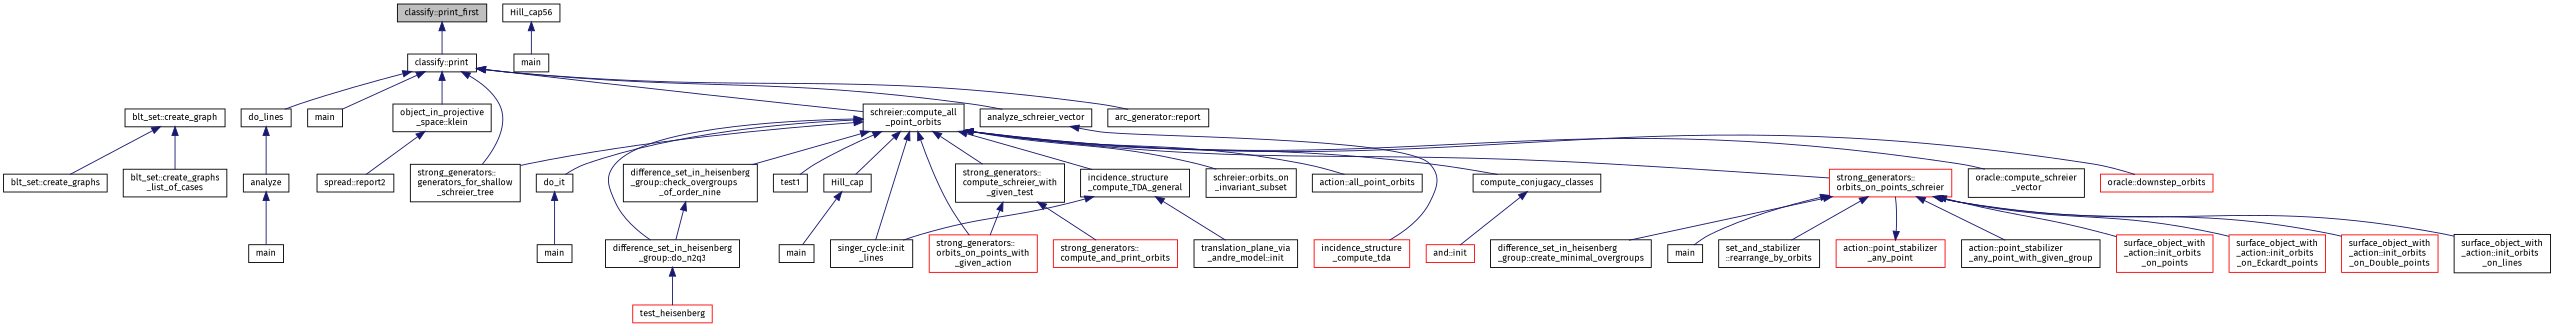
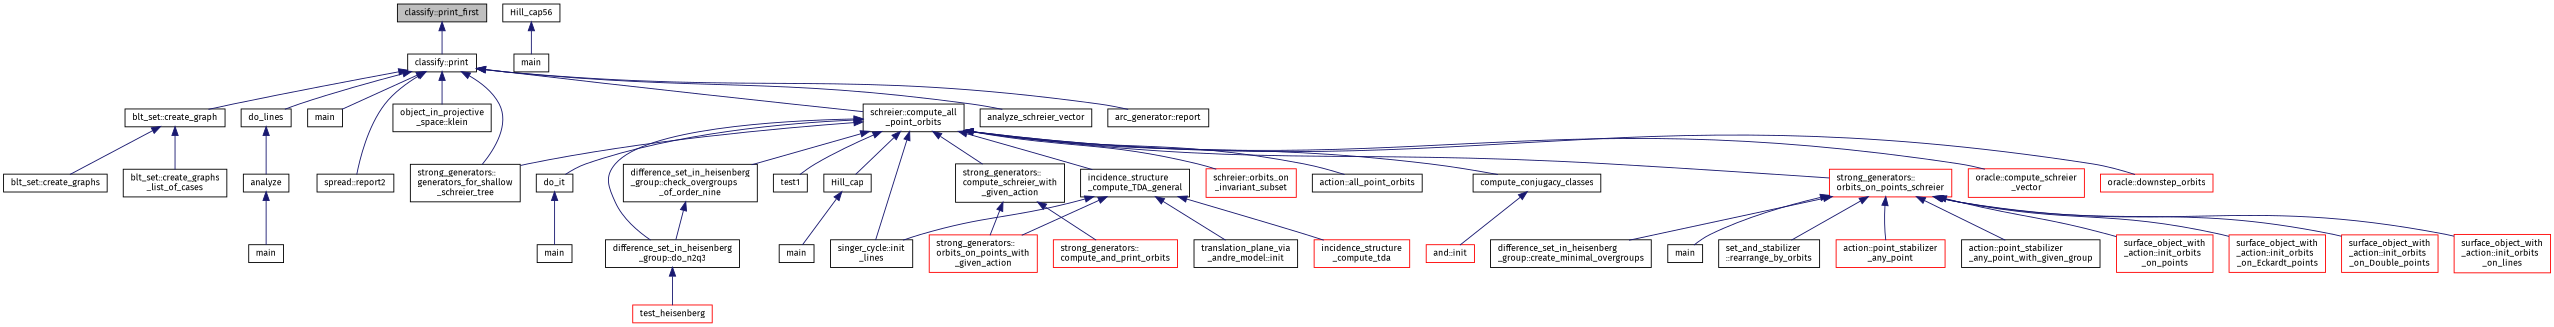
edge "blt_set::create_graph" -> "classify::print": added
edge "incidence_structure _compute_tda" -> "analyze_schreier_vector": now "incidence_structure _compute_tda" -> "incidence_structure _compute_TDA_general"
edge "spread::report2" -> "object_in_projective _space::klein": now "spread::report2" -> "classify::print"
node "strong_generators:: compute_schreier_with _given_test": label "strong_generators:: compute_schreier_with _given_test" -> "strong_generators:: compute_schreier_with _given_action"
node "schreier::orbits_on _invariant_subset": color black -> red
node "oracle::compute_schreier _vector": color black -> red
edge "strong_generators:: orbits_on_points_with _given_action" -> "schreier::compute_all _point_orbits": now "strong_generators:: orbits_on_points_with _given_action" -> "incidence_structure _compute_TDA_general"
edge "strong_generators:: orbits_on_points_schreier" -> "action::point_stabilizer _any_point": reversed
node "surface_object_with _action::init_orbits _on_lines": color black -> red
